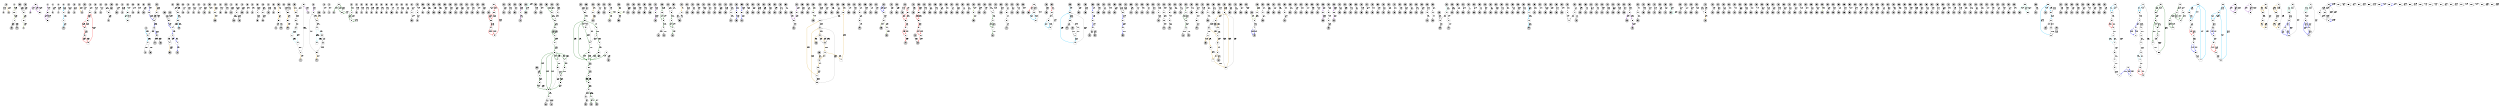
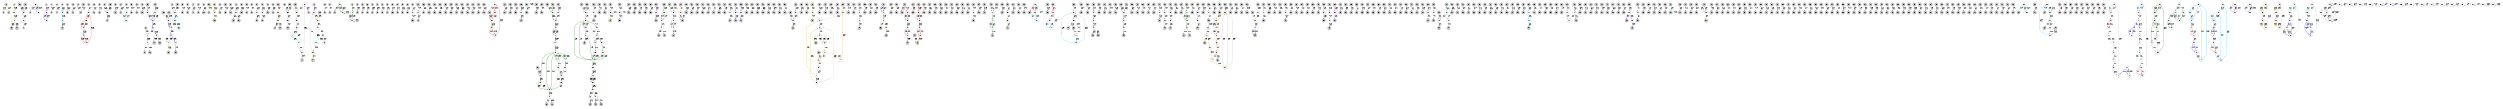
edge "889" -> "896": now "889" -> "887"
edge "939" -> "933": now "970" -> "933"
